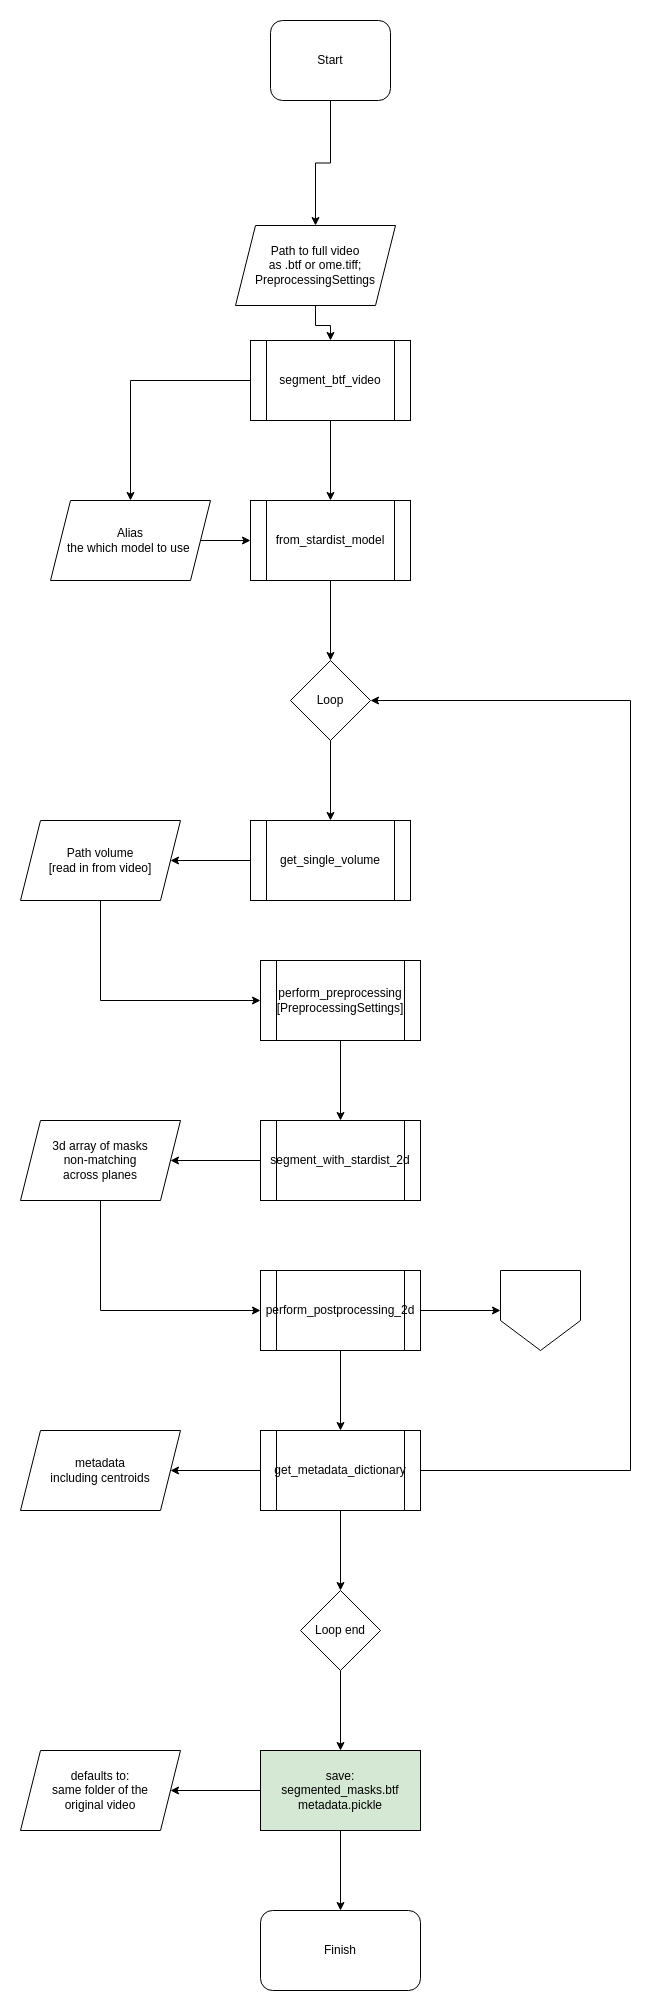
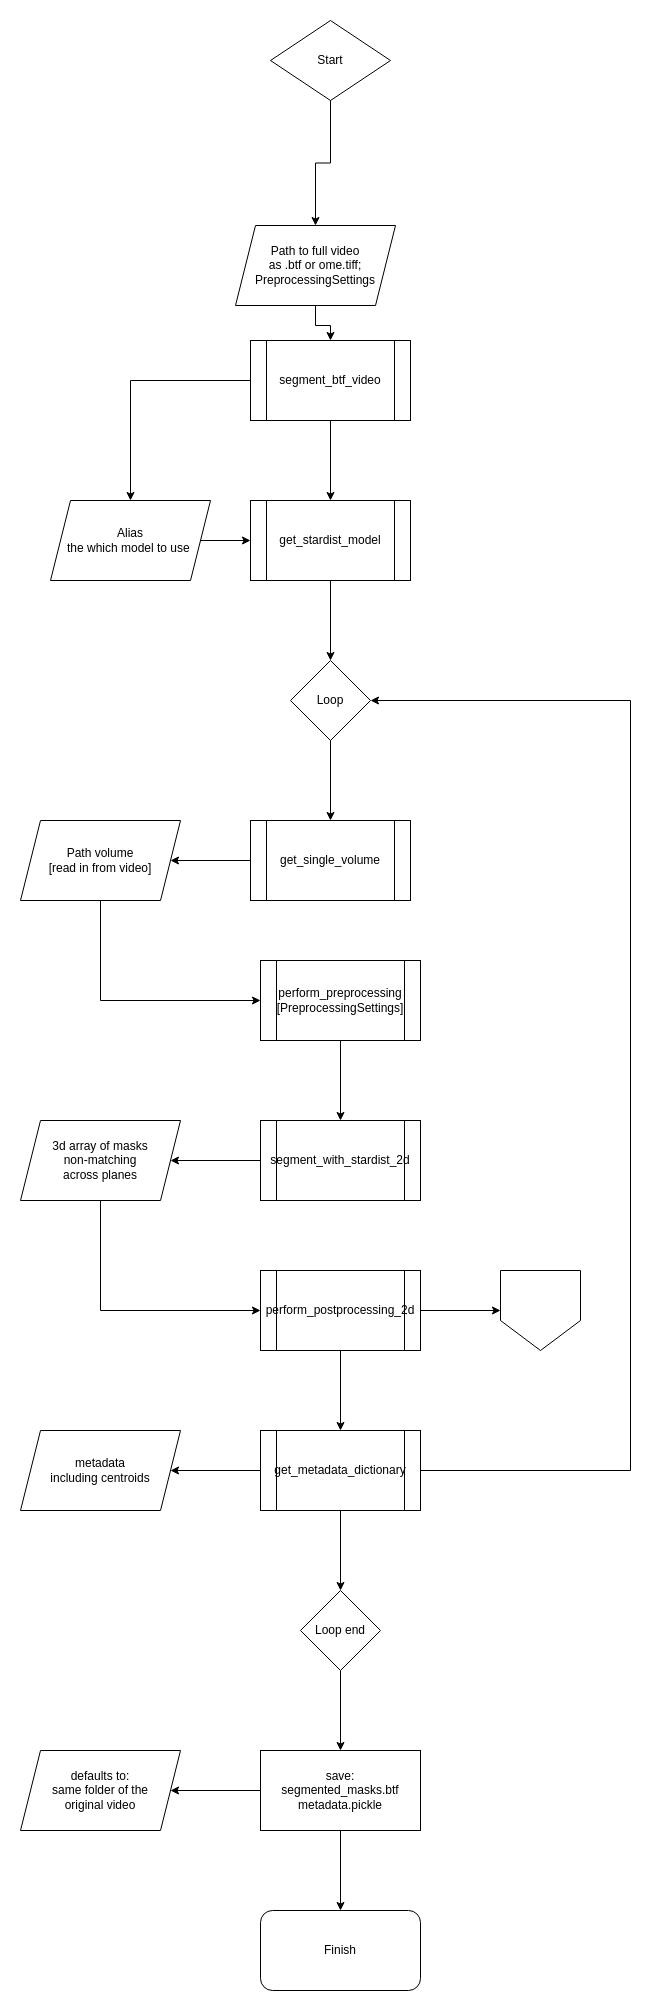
node "Start": shape rounded rectangle -> diamond
node "from_stardist_model": label "from_stardist_model" -> "get_stardist_model"
node "save: segmented_masks.btf metadata.pickle": fillcolor #d5e8d4 -> #ffffff
